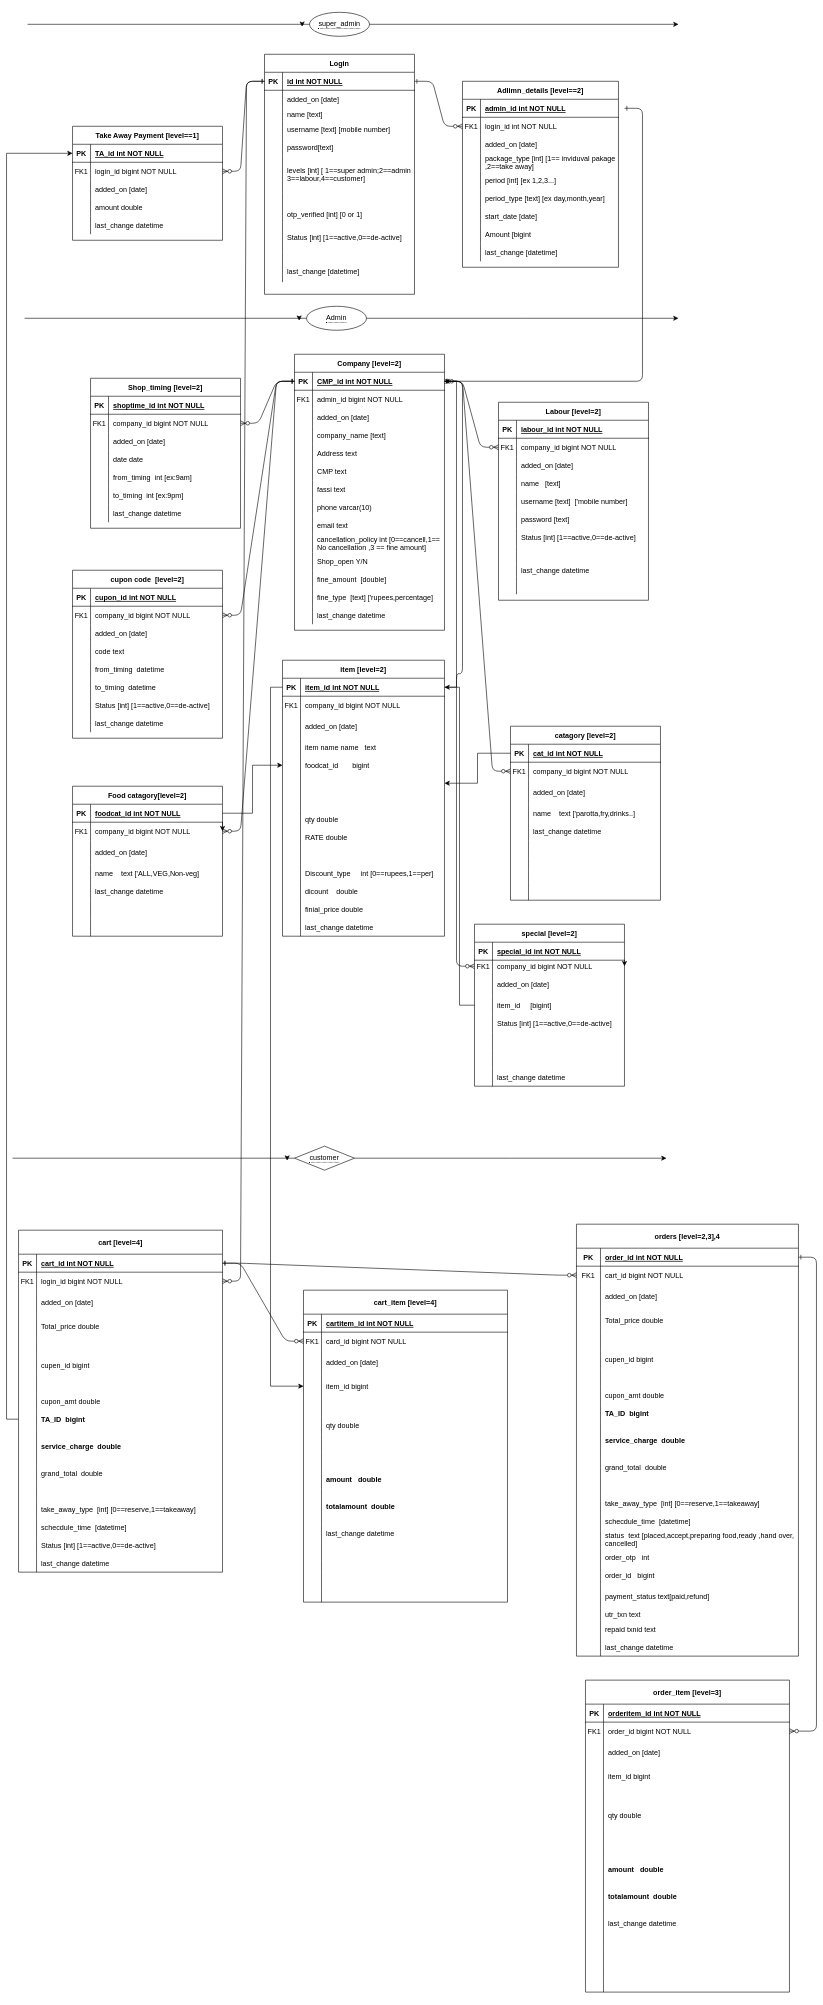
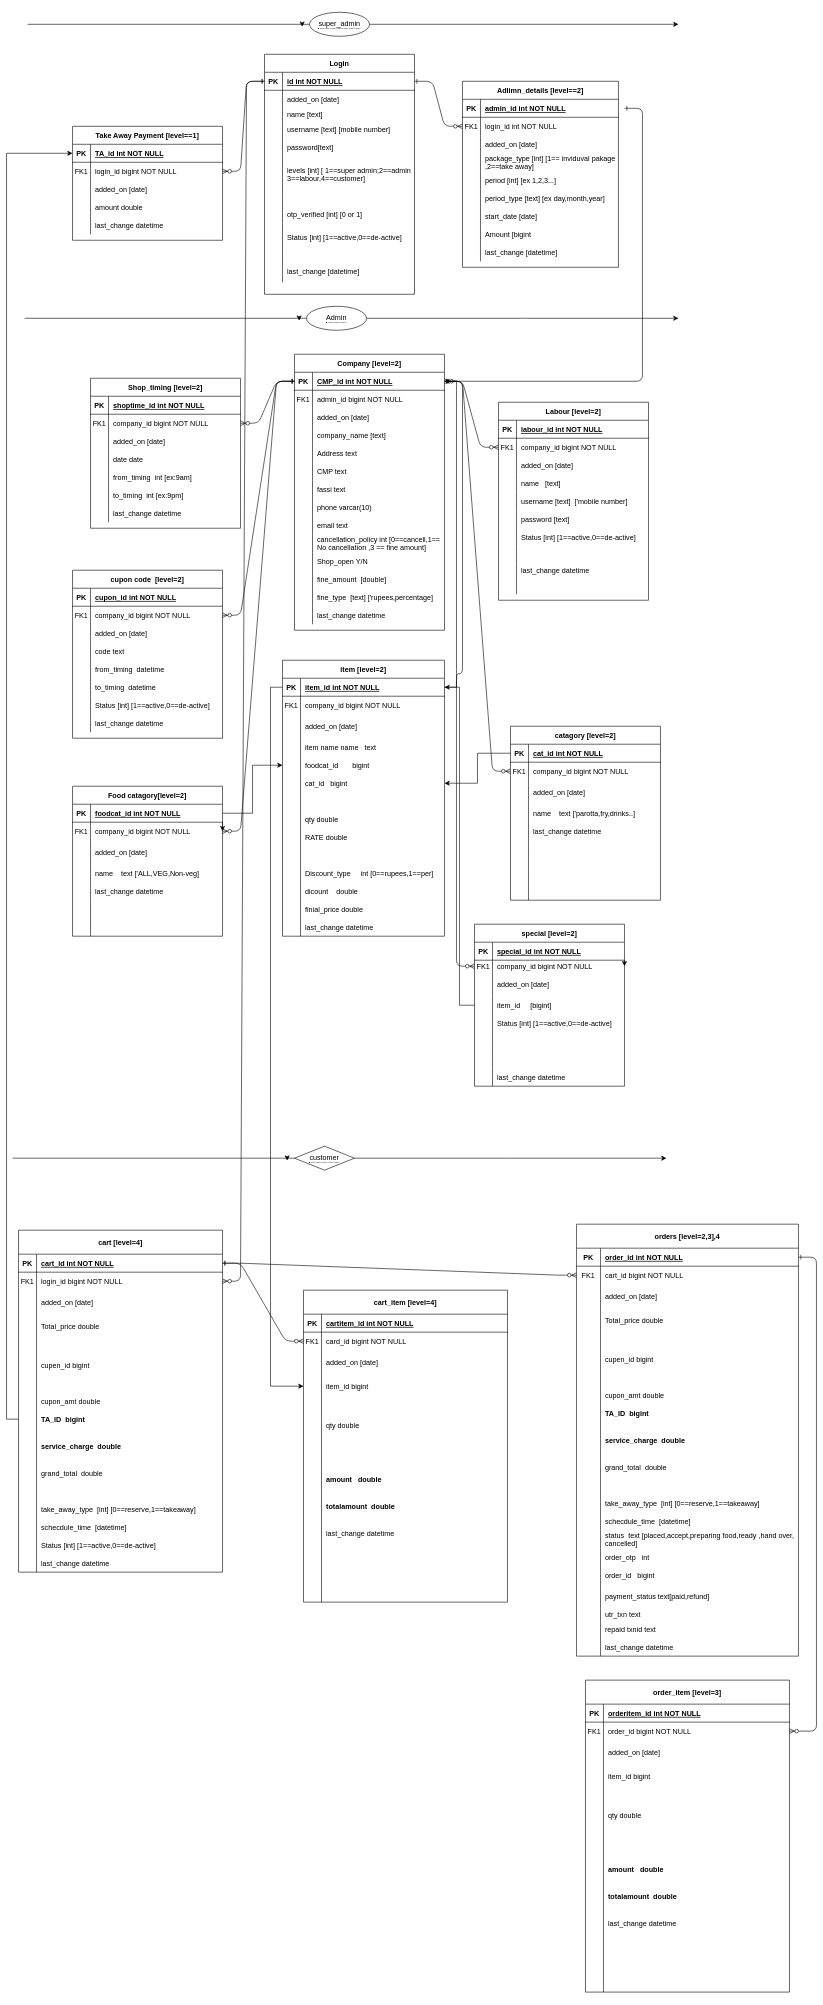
node "cat_id bigint": added
